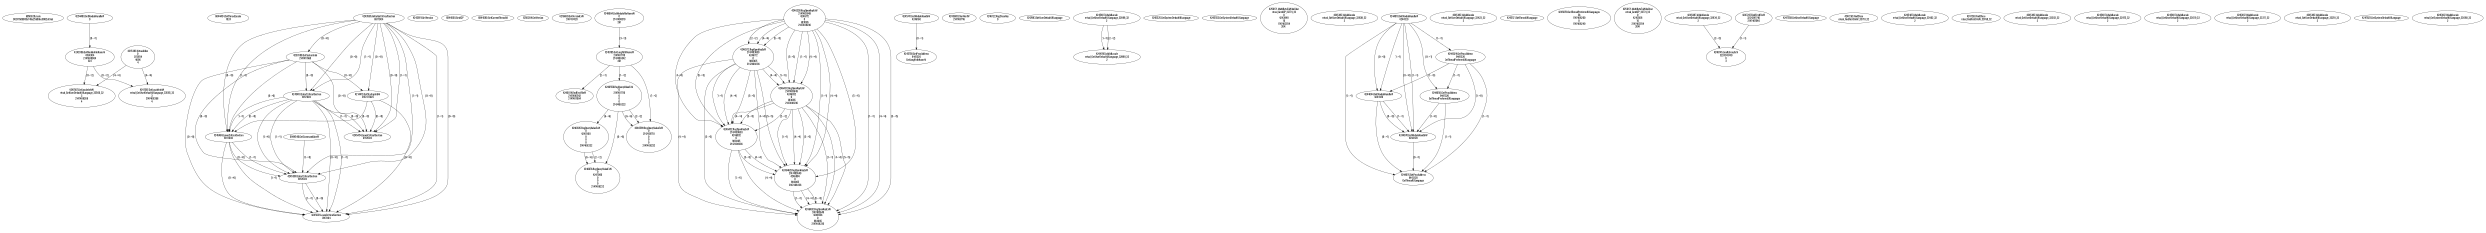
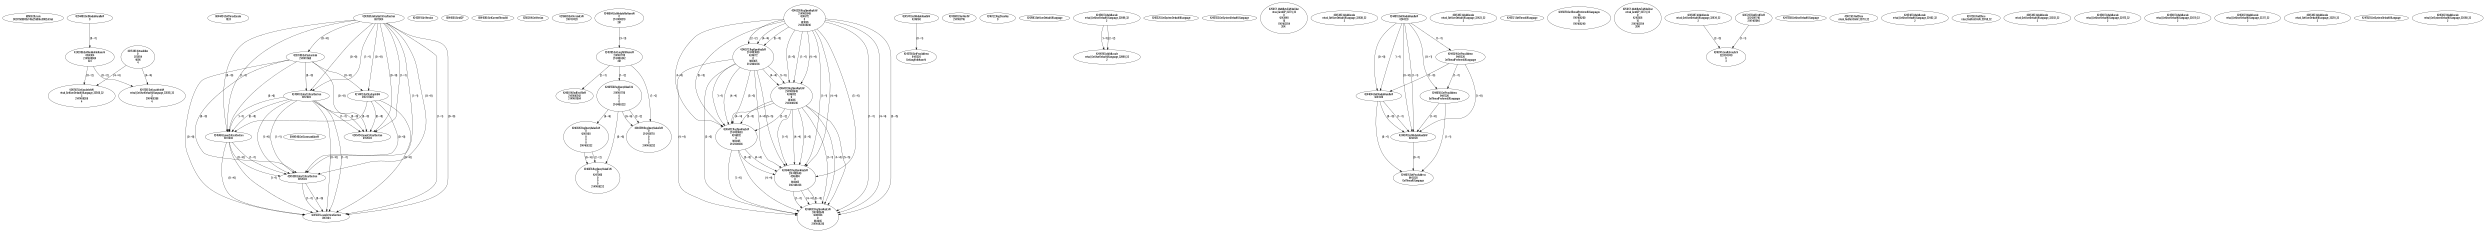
edge "4244018.GetModuleHandleW 4244120" -> "4244076.GetProcAddress 9441320 GetThreadUILanguage": removed, label "(0-->1)"
edge "4244024.GetProcAddress 9441320 GetThreadPreferredUILanguages" -> "4244076.GetProcAddress 9441320 GetThreadUILanguage": removed, label "(1-->1)"
edge "6844540.GetCommandLineW" -> "4245580.EnterCriticalSection 6917004": now "4214413.GetStartupInfoW 2147417624" -> "4245580.EnterCriticalSection 6917004"
